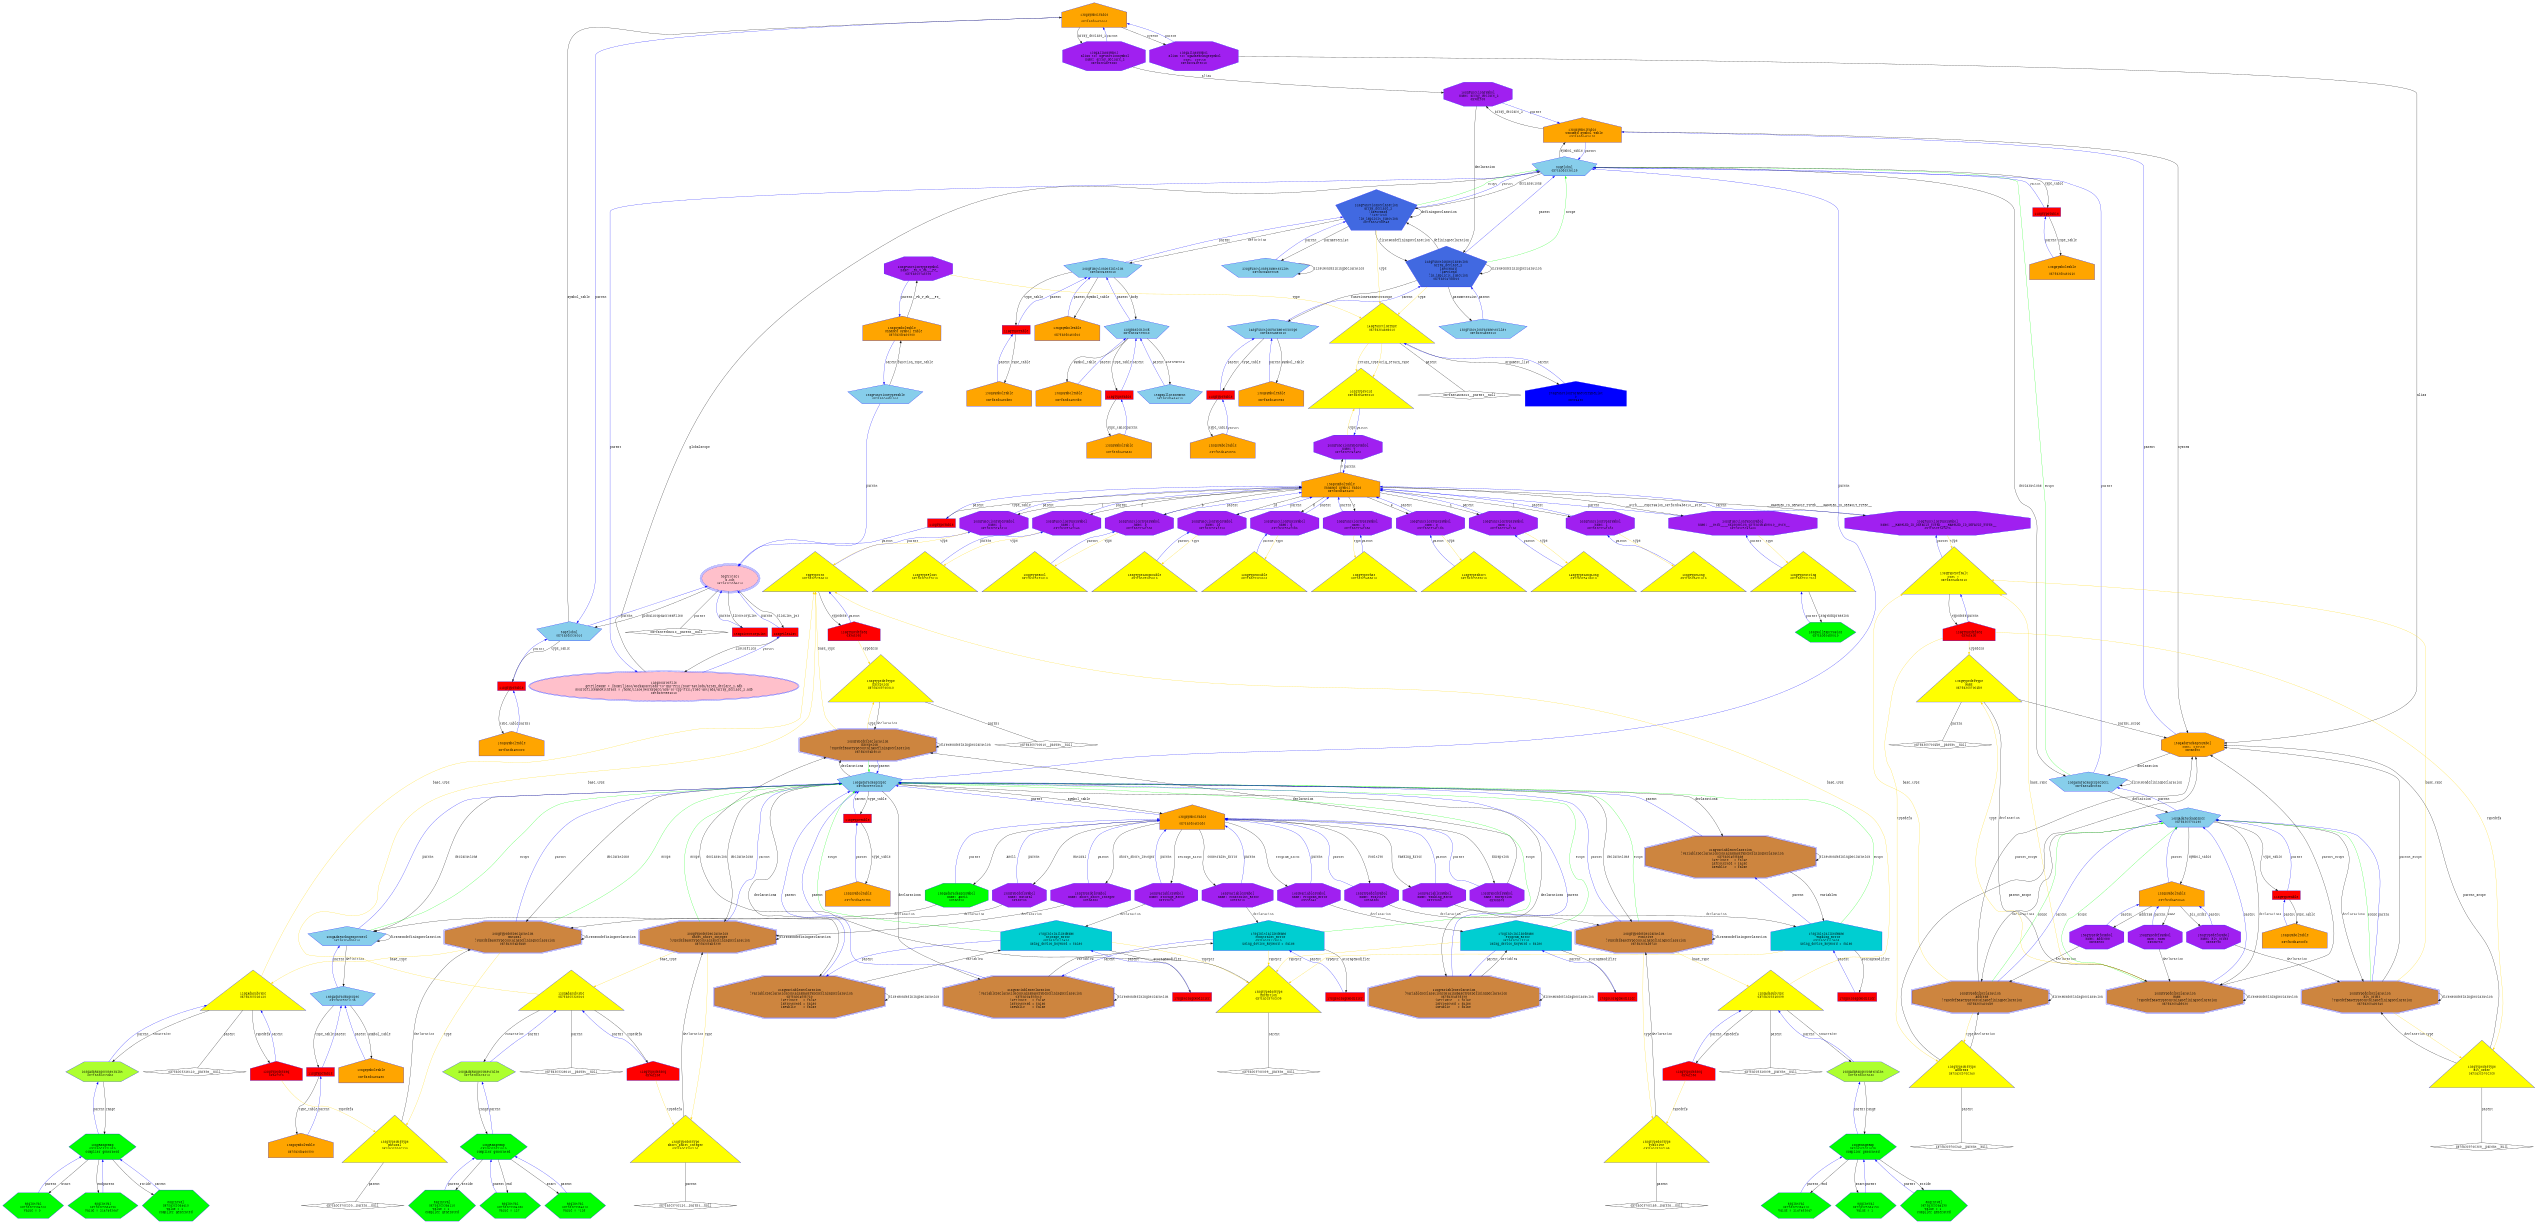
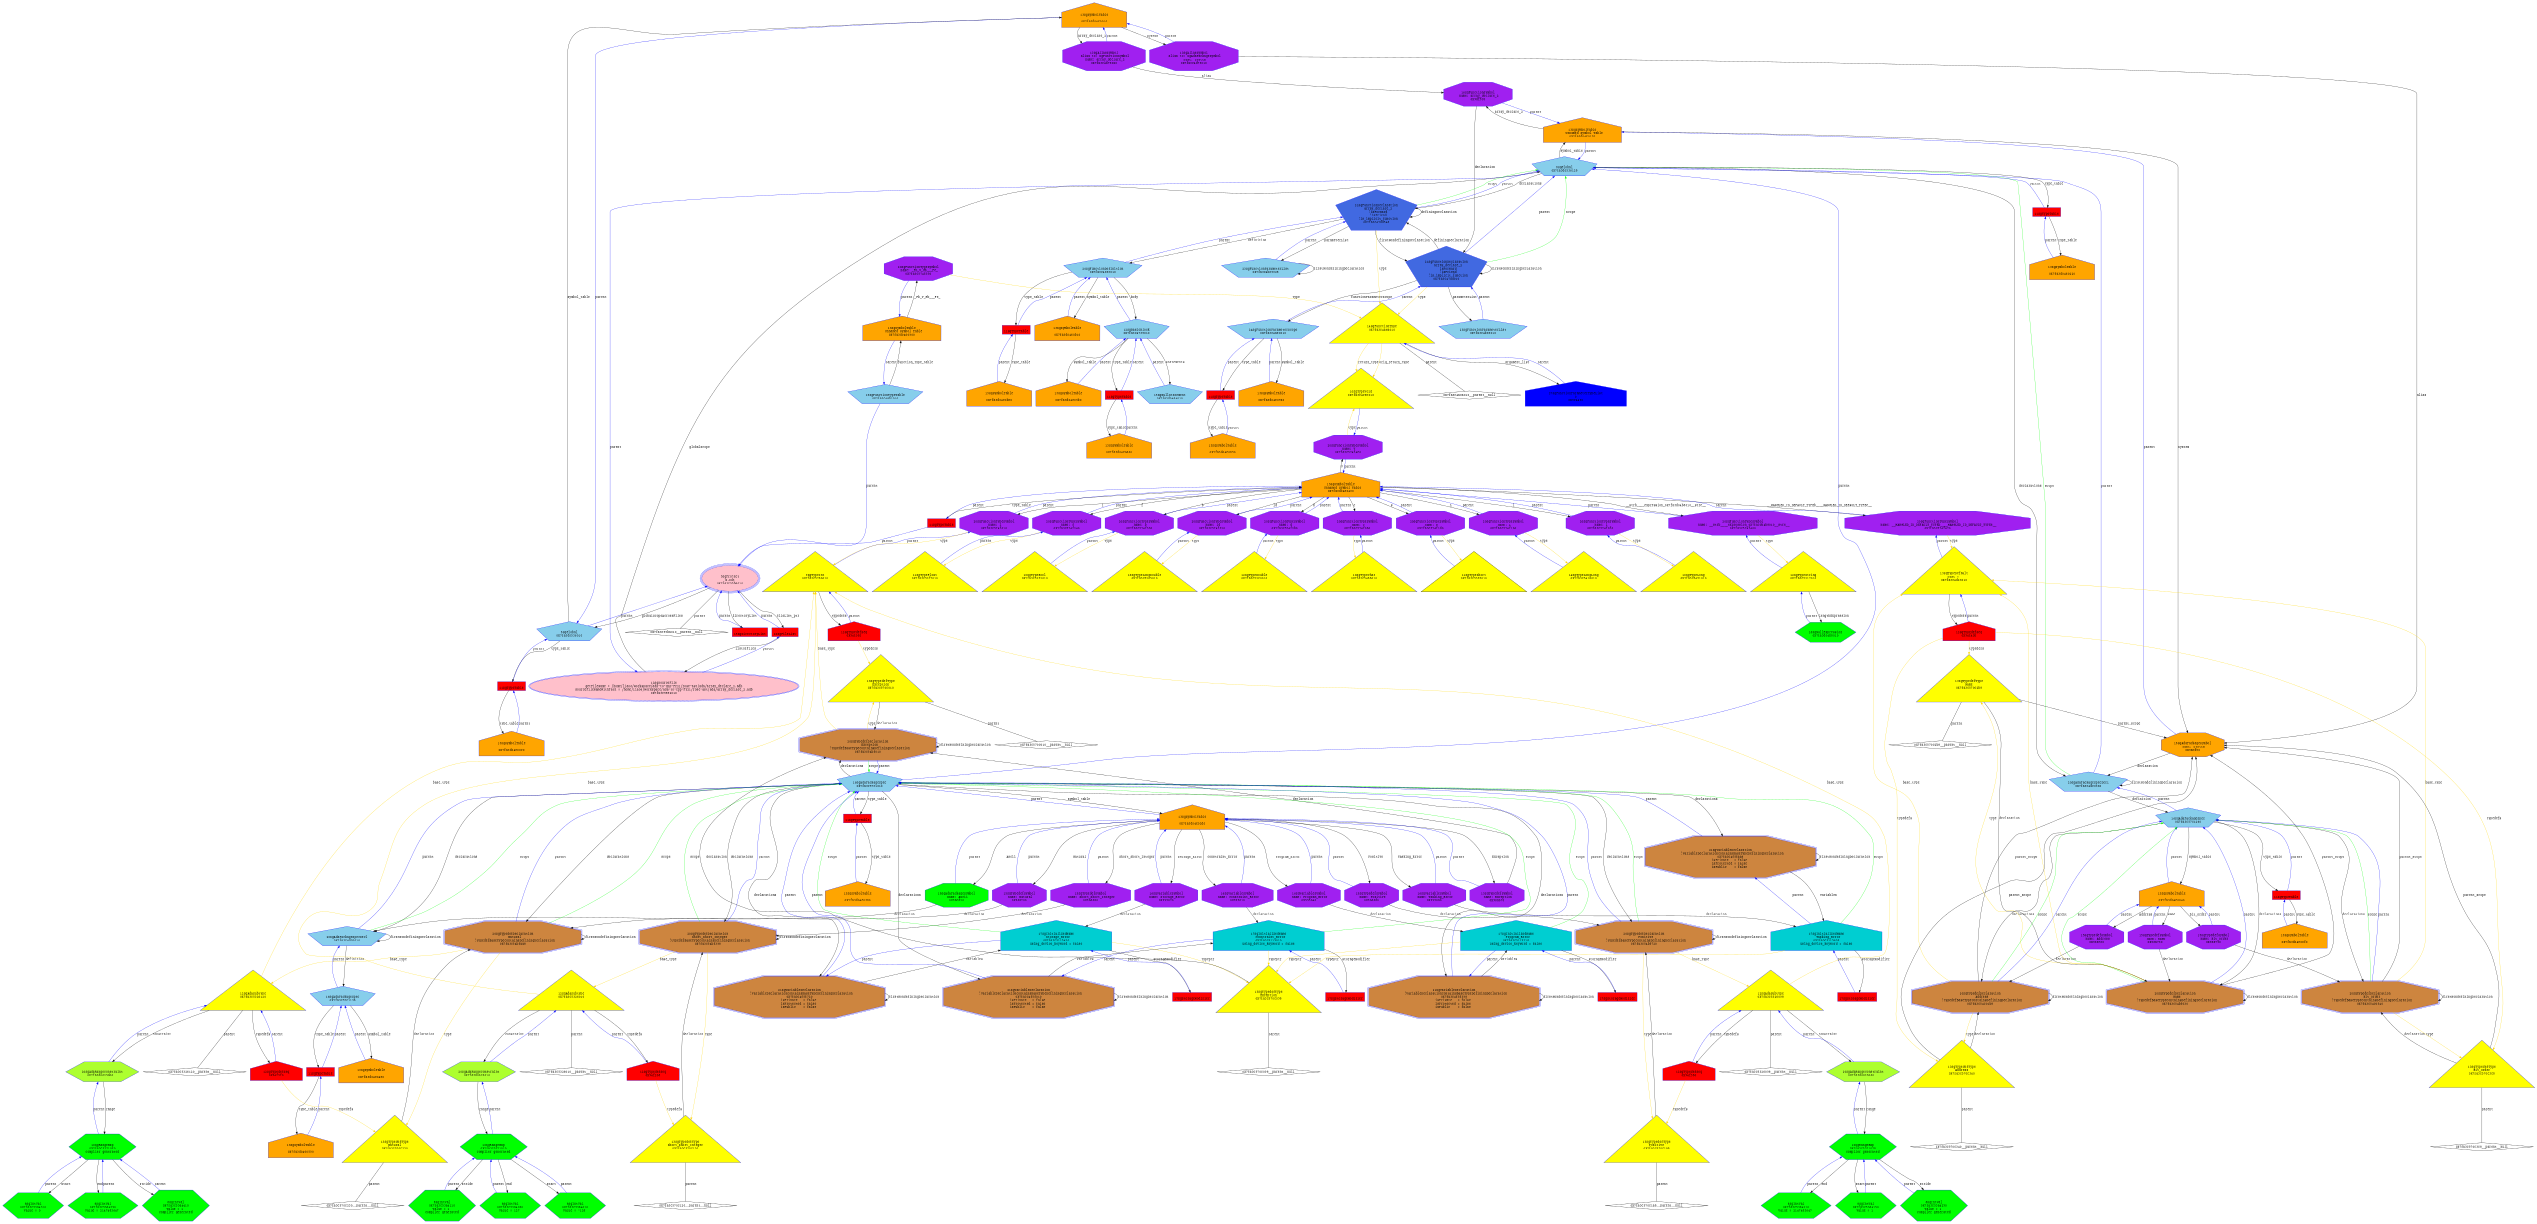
node "11SgTypeShort 0x7fa3c53e3010": color blue -> black
